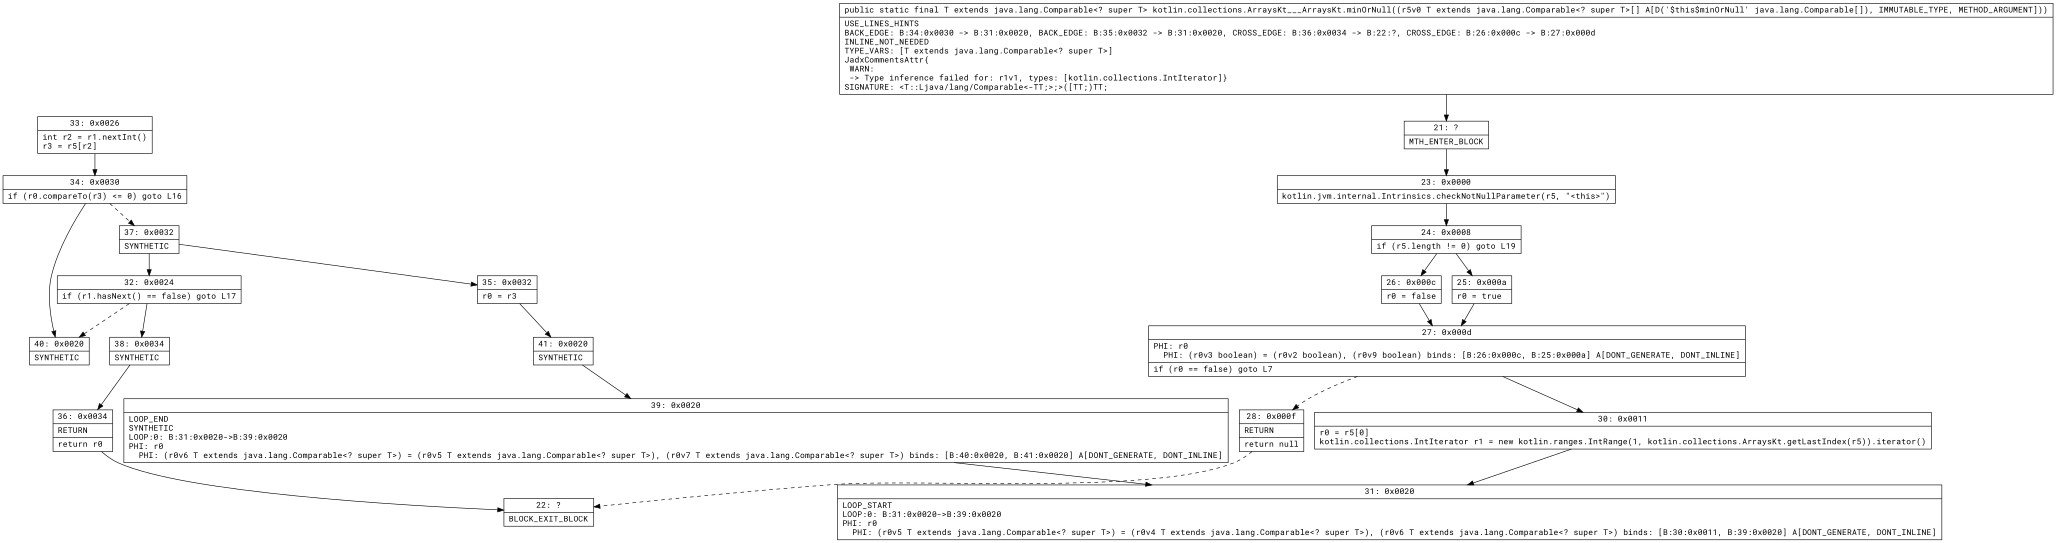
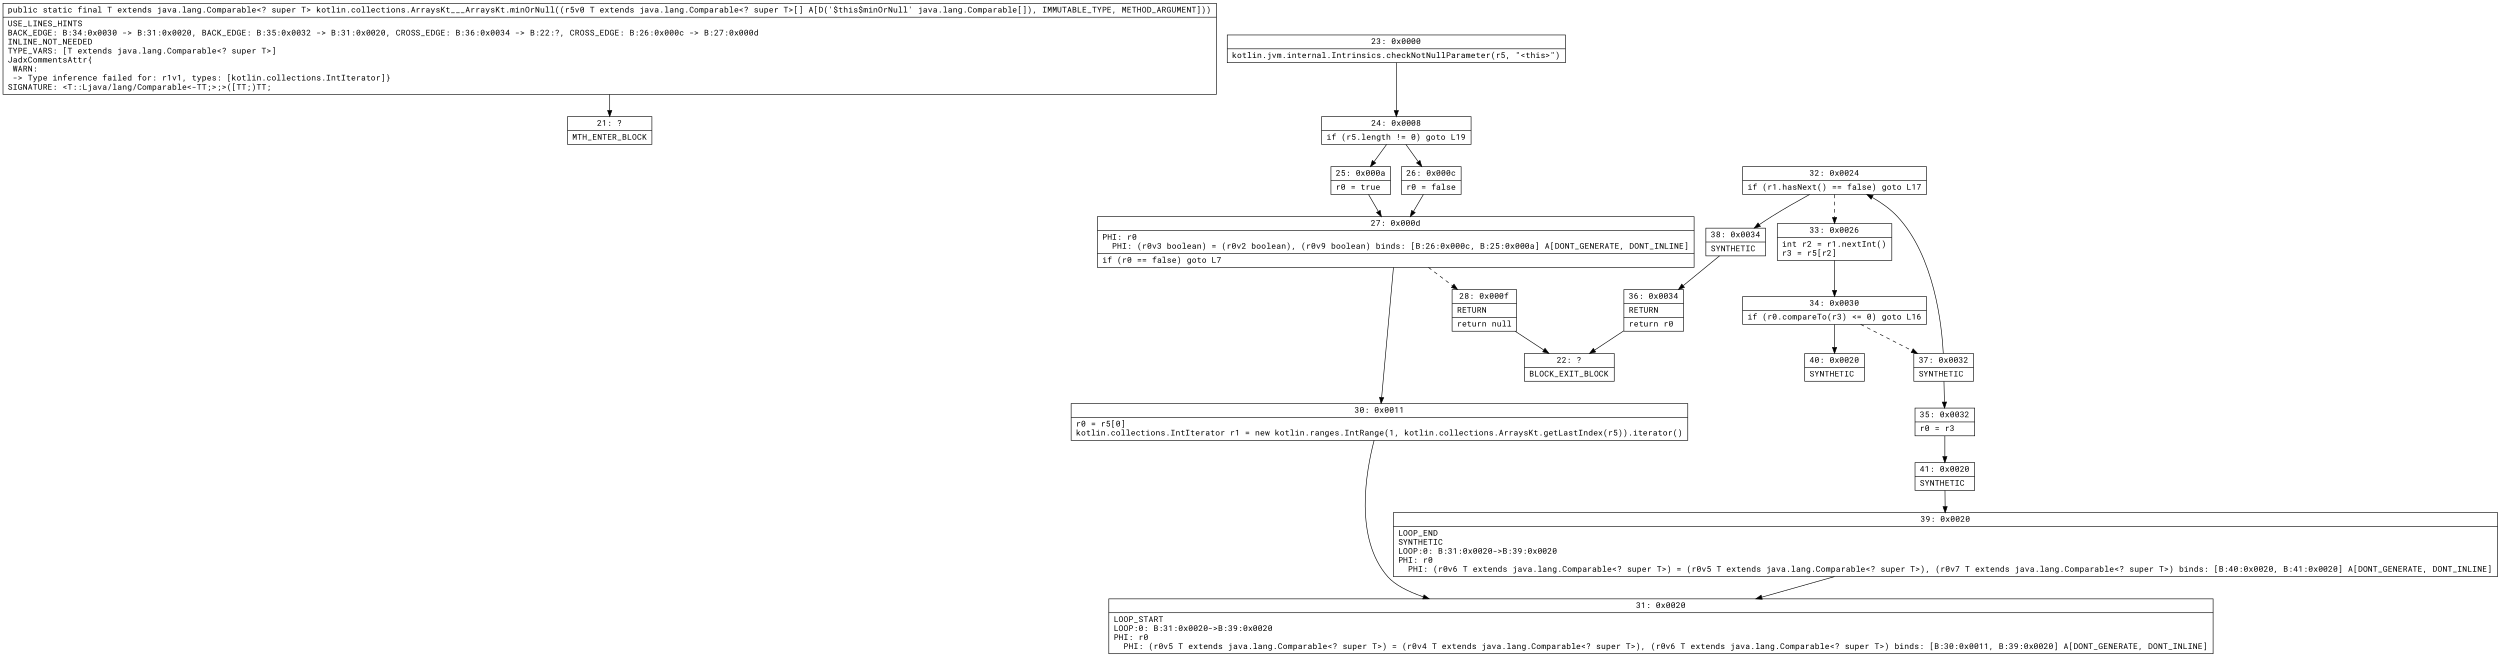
edge "21: ?" -> "23: 0x0000": removed
edge "32: 0x0024" -> "40: 0x0020": now "32: 0x0024" -> "33: 0x0026"
edge "28: 0x000f" -> "22: ?": style dashed -> solid
